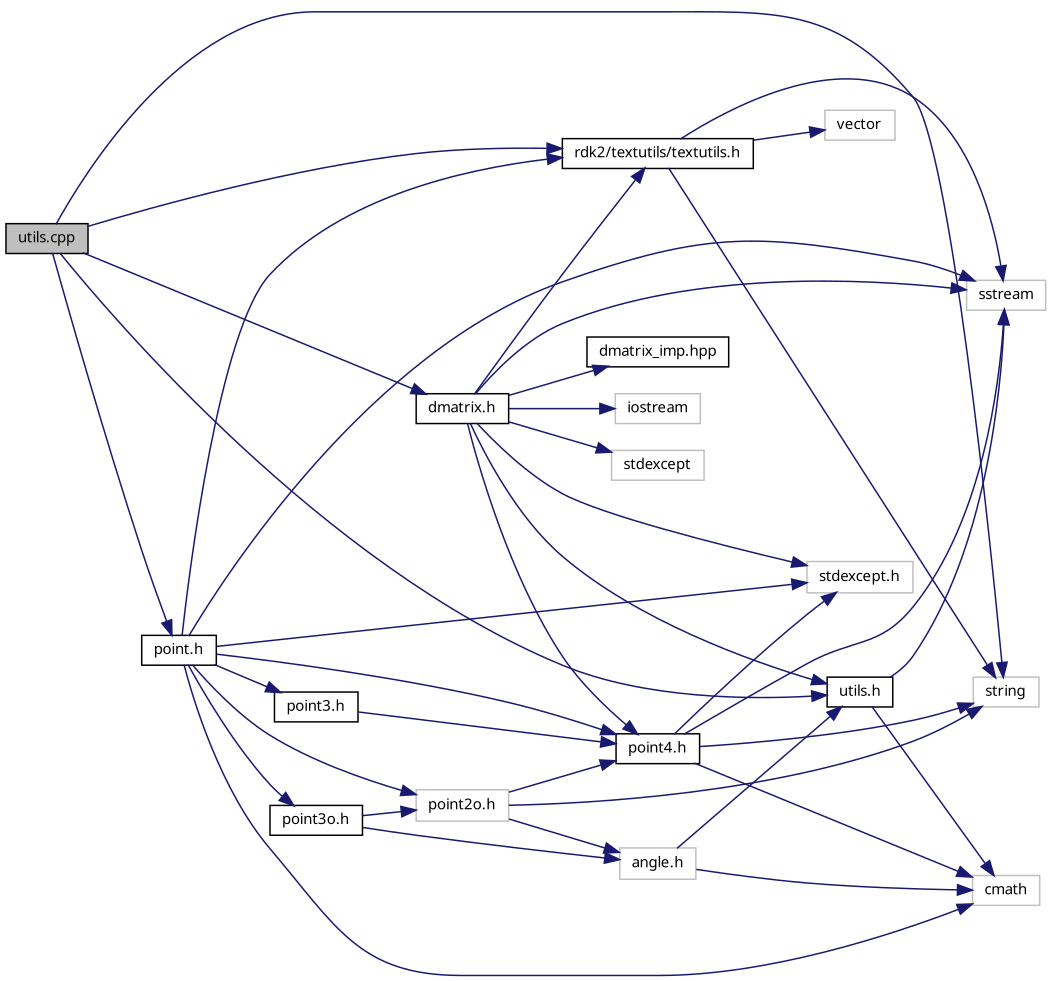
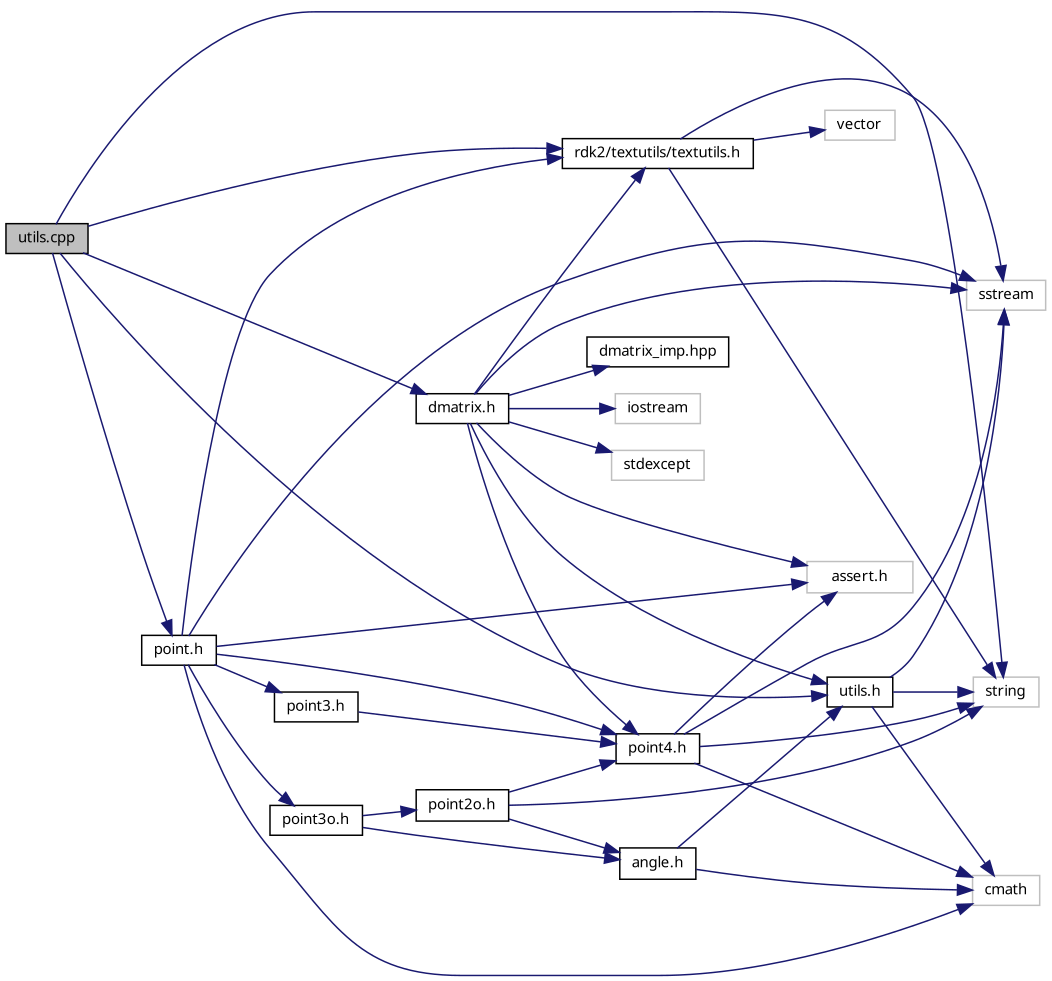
node "stdexcept.h": label "stdexcept.h" -> "assert.h"
edge "utils.h" -> "string": added
edge "point.h" -> "point2o.h": removed
node "point2o.h": color grey75 -> black
node "angle.h": color grey75 -> black
